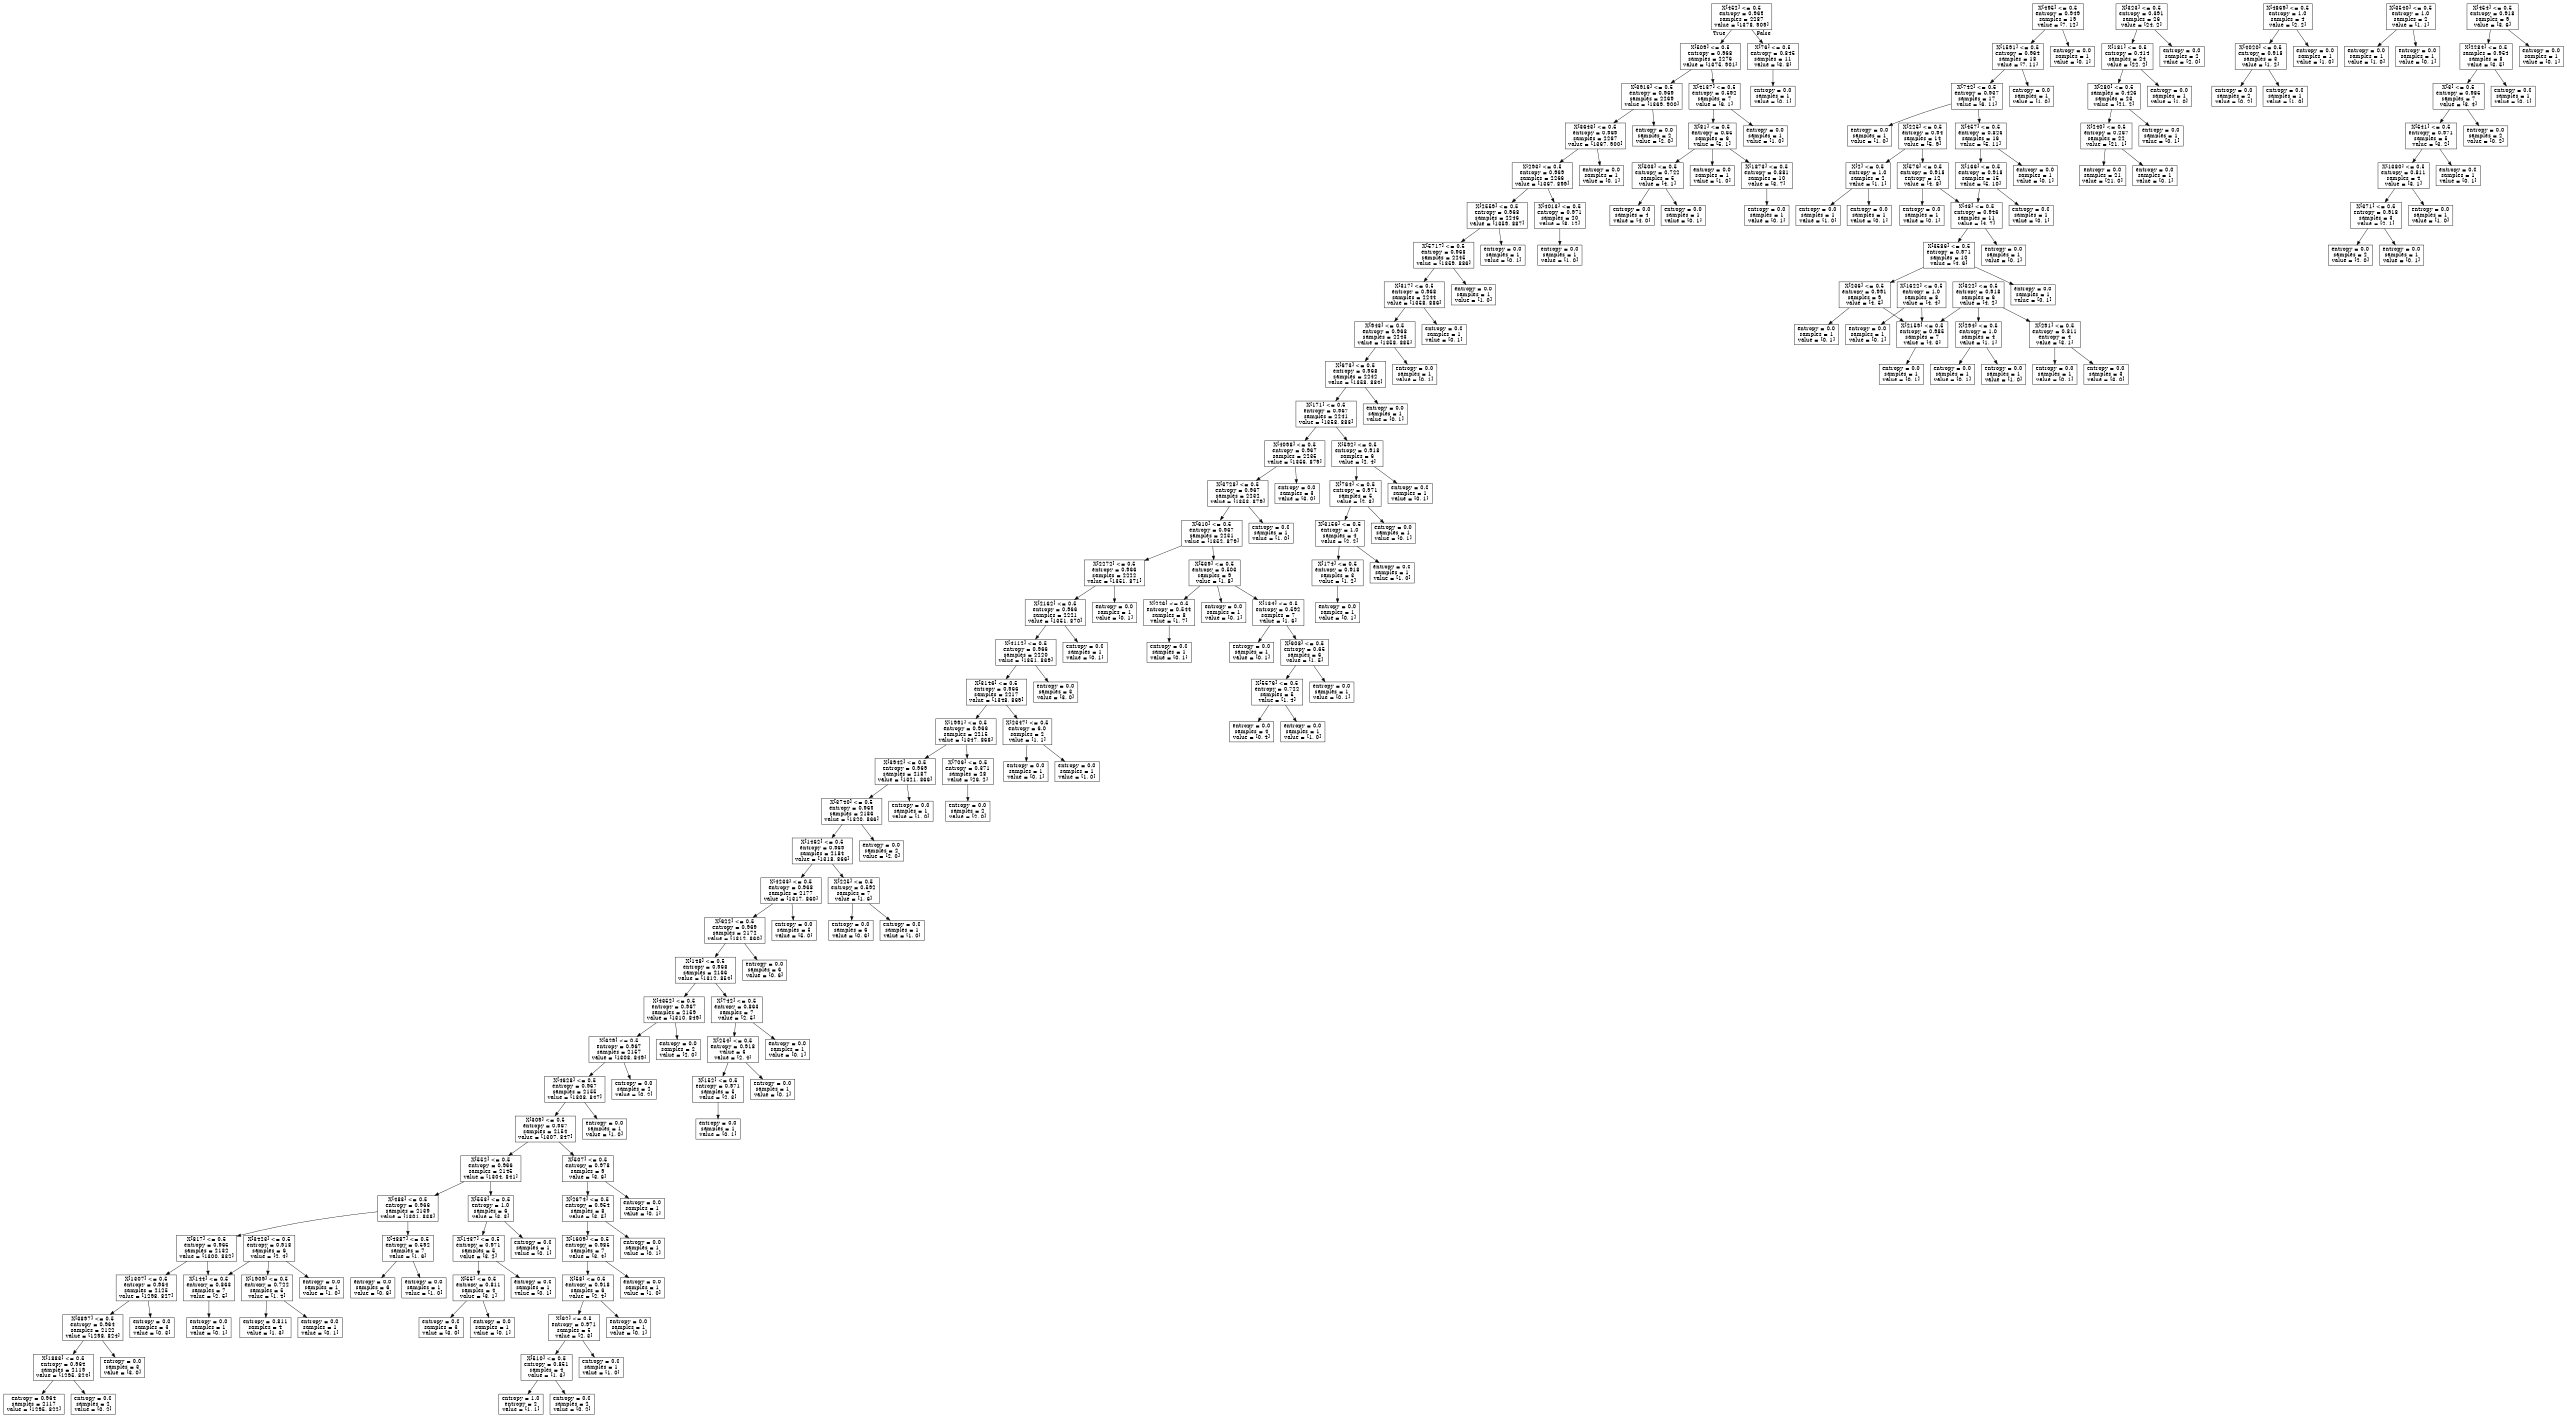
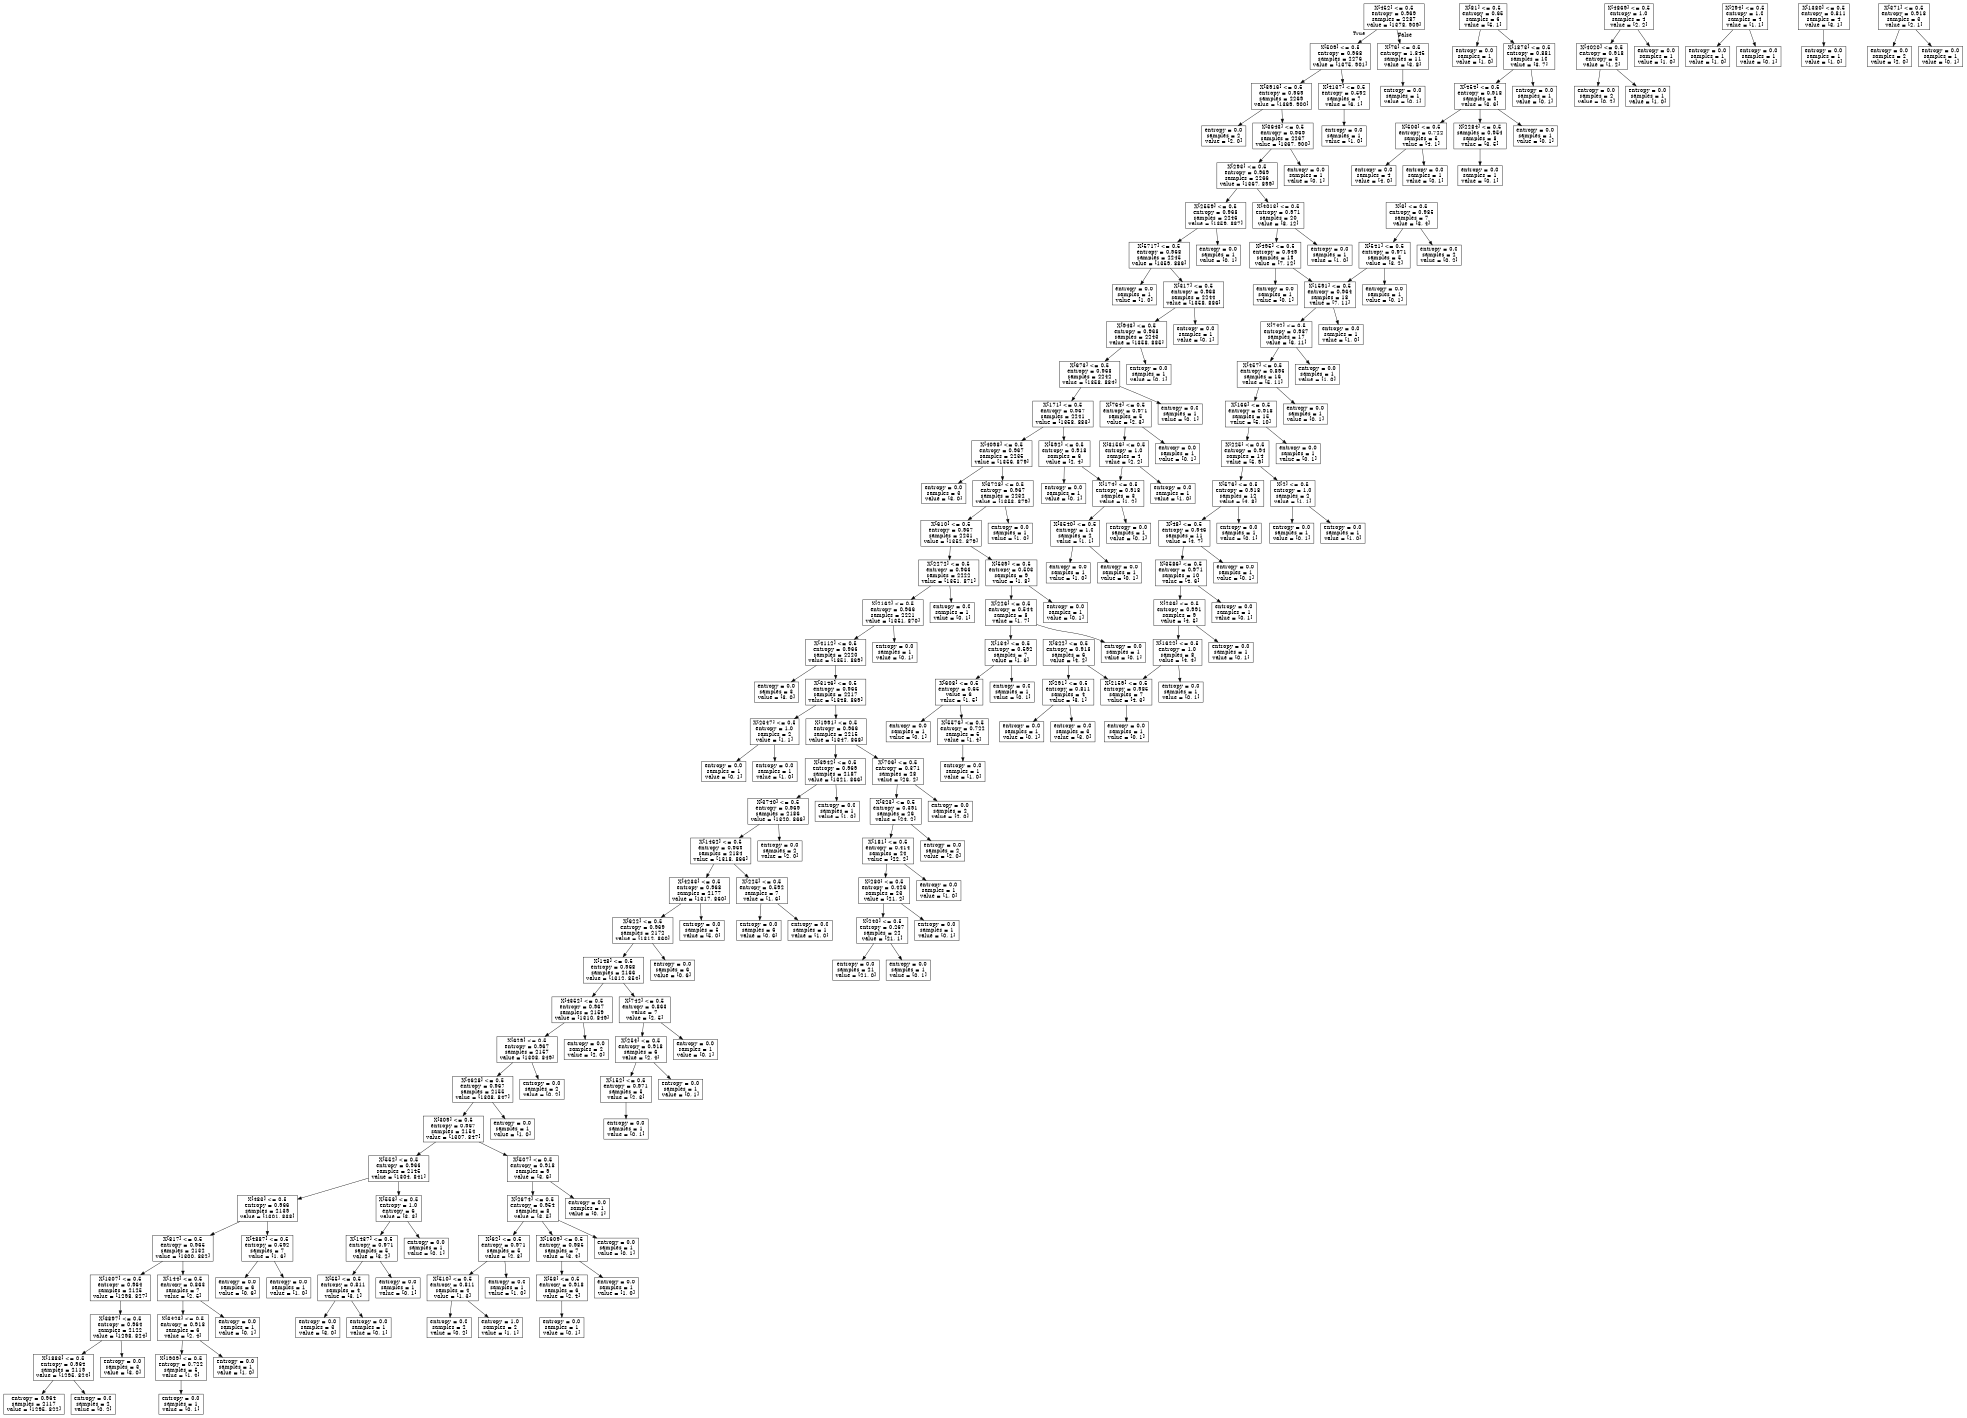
node "X[76] <= 0.5 entropy = 0.845 samples = 11 value = [3, 8]": label "X[76] <= 0.5 entropy = 0.845 samples = 11 value = [3, 8]" -> "X[76] <= 0.5 entropy = 1.845 samples = 11 value = [3, 8]"
node "X[4020] <= 0.5 entropy = 0.918 samples = 3 value = [1, 2]": label "X[4020] <= 0.5 entropy = 0.918 samples = 3 value = [1, 2]" -> "X[4020] <= 0.5 entropy = 0.918 entropy = 3 value = [1, 2]"
edge "X[1873] <= 0.5 entropy = 0.881 samples = 10 value = [3, 7]" -> "X[454] <= 0.5 entropy = 0.918 samples = 9 value = [3, 6]": added
edge "X[2284] <= 0.5 samples = 0.954 samples = 8 value = [3, 5]" -> "X[3] <= 0.5 entropy = 0.985 samples = 7 value = [3, 4]": removed
node "X[280] <= 0.5 samples = 0.426 samples = 23 value = [21, 2]": label "X[280] <= 0.5 samples = 0.426 samples = 23 value = [21, 2]" -> "X[280] <= 0.5 entropy = 0.426 samples = 23 value = [21, 2]"
edge "X[4137] <= 0.5 entropy = 0.592 samples = 7 value = [6, 1]" -> "X[81] <= 0.5 entropy = 0.65 samples = 6 value = [5, 1]": removed
node "X[457] <= 0.5 entropy = 0.826 samples = 16 value = [5, 11]": label "X[457] <= 0.5 entropy = 0.826 samples = 16 value = [5, 11]" -> "X[457] <= 0.5 entropy = 0.896 samples = 16 value = [5, 11]"
edge "X[541] <= 0.5 entropy = 0.971 samples = 5 value = [3, 2]" -> "X[1380] <= 0.5 entropy = 0.811 samples = 4 value = [3, 1]": now "X[541] <= 0.5 entropy = 0.971 samples = 5 value = [3, 2]" -> "X[1591] <= 0.5 entropy = 0.964 samples = 18 value = [7, 11]"
edge "X[81] <= 0.5 entropy = 0.65 samples = 6 value = [5, 1]" -> "X[503] <= 0.5 entropy = 0.722 samples = 5 value = [4, 1]": now "X[454] <= 0.5 entropy = 0.918 samples = 9 value = [3, 6]" -> "X[503] <= 0.5 entropy = 0.722 samples = 5 value = [4, 1]"
node "X[576] <= 0.5 entropy = 0.918 entropy = 12 value = [4, 8]": label "X[576] <= 0.5 entropy = 0.918 entropy = 12 value = [4, 8]" -> "X[576] <= 0.5 entropy = 0.918 samples = 12 value = [4, 8]"
edge "X[166] <= 0.5 entropy = 0.918 samples = 15 value = [5, 10]" -> "X[48] <= 0.5 entropy = 0.946 samples = 11 value = [4, 7]": now "X[166] <= 0.5 entropy = 0.918 samples = 15 value = [5, 10]" -> "X[225] <= 0.5 entropy = 0.94 samples = 14 value = [5, 9]"
edge "X[1380] <= 0.5 entropy = 0.811 samples = 4 value = [3, 1]" -> "X[371] <= 0.5 entropy = 0.918 samples = 3 value = [2, 1]": removed
edge "X[4013] <= 0.5 entropy = 0.971 samples = 20 value = [8, 12]" -> "X[495] <= 0.5 entropy = 0.949 samples = 19 value = [7, 12]": added
edge "X[322] <= 0.5 entropy = 0.918 samples = 6 value = [4, 2]" -> "X[294] <= 0.5 entropy = 1.0 samples = 4 value = [1, 1]": removed
edge "X[236] <= 0.5 entropy = 0.991 samples = 9 value = [4, 5]" -> "X[2159] <= 0.5 entropy = 0.985 samples = 7 value = [4, 3]": now "X[236] <= 0.5 entropy = 0.991 samples = 9 value = [4, 5]" -> "X[1622] <= 0.5 entropy = 1.0 samples = 8 value = [4, 4]"
node "X[291] <= 0.5 entropy = 0.811 entropy = 4 value = [3, 1]": label "X[291] <= 0.5 entropy = 0.811 entropy = 4 value = [3, 1]" -> "X[291] <= 0.5 entropy = 0.811 samples = 4 value = [3, 1]"
edge "X[592] <= 0.5 entropy = 0.918 samples = 6 value = [2, 4]" -> "X[764] <= 0.5 entropy = 0.971 samples = 5 value = [2, 3]": now "X[592] <= 0.5 entropy = 0.918 samples = 6 value = [2, 4]" -> "X[174] <= 0.5 entropy = 0.918 samples = 3 value = [1, 2]"
edge "X[174] <= 0.5 entropy = 0.918 samples = 3 value = [1, 2]" -> "X[3540] <= 0.5 entropy = 1.0 samples = 2 value = [1, 1]": added
edge "X[539] <= 0.5 entropy = 0.503 samples = 9 value = [1, 8]" -> "X[134] <= 0.5 entropy = 0.592 samples = 7 value = [1, 6]": now "X[226] <= 0.5 entropy = 0.544 samples = 8 value = [1, 7]" -> "X[134] <= 0.5 entropy = 0.592 samples = 7 value = [1, 6]"
node "X[608] <= 0.5 entropy = 0.65 samples = 6 value = [1, 5]": label "X[608] <= 0.5 entropy = 0.65 samples = 6 value = [1, 5]" -> "X[608] <= 0.5 entropy = 0.65 value = 6 value = [1, 5]"
node "X[2347] <= 0.5 entropy = 6.0 samples = 2 value = [1, 1]": label "X[2347] <= 0.5 entropy = 6.0 samples = 2 value = [1, 1]" -> "X[2347] <= 0.5 entropy = 1.0 samples = 2 value = [1, 1]"
node "entropy = 0.0 samples = 4 value = [0, 4]": removed
edge "X[706] <= 0.5 entropy = 0.371 samples = 28 value = [26, 2]" -> "X[323] <= 0.5 entropy = 0.391 samples = 26 value = [24, 2]": added
node "X[742] <= 0.5 entropy = 0.863 samples = 7 value = [2, 5]": label "X[742] <= 0.5 entropy = 0.863 samples = 7 value = [2, 5]" -> "X[742] <= 0.5 entropy = 0.863 value = 7 value = [2, 5]"
node "X[254] <= 0.5 entropy = 0.918 value = 6 value = [2, 4]": label "X[254] <= 0.5 entropy = 0.918 value = 6 value = [2, 4]" -> "X[254] <= 0.5 entropy = 0.918 samples = 6 value = [2, 4]"
node "X[507] <= 0.5 entropy = 0.978 samples = 9 value = [3, 6]": label "X[507] <= 0.5 entropy = 0.978 samples = 9 value = [3, 6]" -> "X[507] <= 0.5 entropy = 0.918 samples = 9 value = [3, 6]"
node "X[553] <= 0.5 entropy = 1.0 samples = 6 value = [3, 3]": label "X[553] <= 0.5 entropy = 1.0 samples = 6 value = [3, 3]" -> "X[553] <= 0.5 entropy = 1.0 entropy = 6 value = [3, 3]"
edge "X[3423] <= 0.5 entropy = 0.918 samples = 6 value = [2, 4]" -> "X[144] <= 0.5 entropy = 0.863 samples = 7 value = [2, 5]": reversed
edge "X[58] <= 0.5 entropy = 0.918 samples = 6 value = [2, 4]" -> "X[62] <= 0.5 entropy = 0.971 samples = 5 value = [2, 3]": now "X[2674] <= 0.5 entropy = 0.954 samples = 8 value = [3, 5]" -> "X[62] <= 0.5 entropy = 0.971 samples = 5 value = [2, 3]"
node "entropy = 0.0 samples = 3 value = [0, 3]": removed
node "entropy = 0.811 samples = 4 value = [1, 3]": removed
node "X[510] <= 0.5 entropy = 0.851 samples = 4 value = [1, 3]": label "X[510] <= 0.5 entropy = 0.851 samples = 4 value = [1, 3]" -> "X[510] <= 0.5 entropy = 0.811 samples = 4 value = [1, 3]"
node "entropy = 1.0 entropy = 2 value = [1, 1]": label "entropy = 1.0 entropy = 2 value = [1, 1]" -> "entropy = 1.0 samples = 2 value = [1, 1]"
